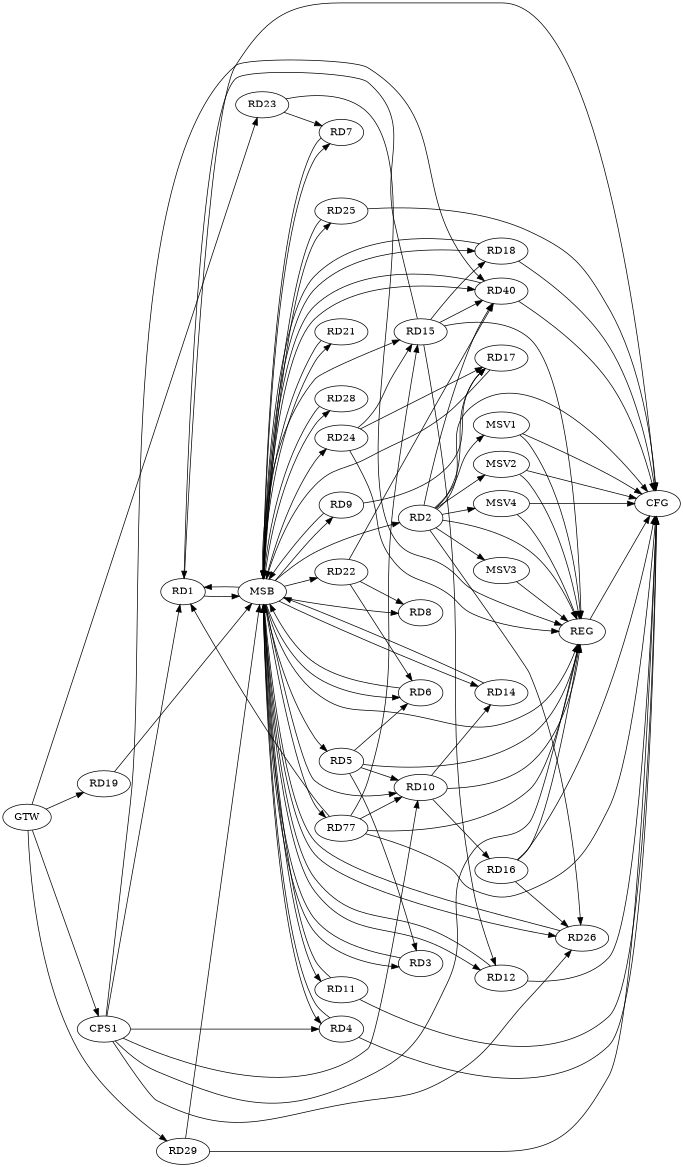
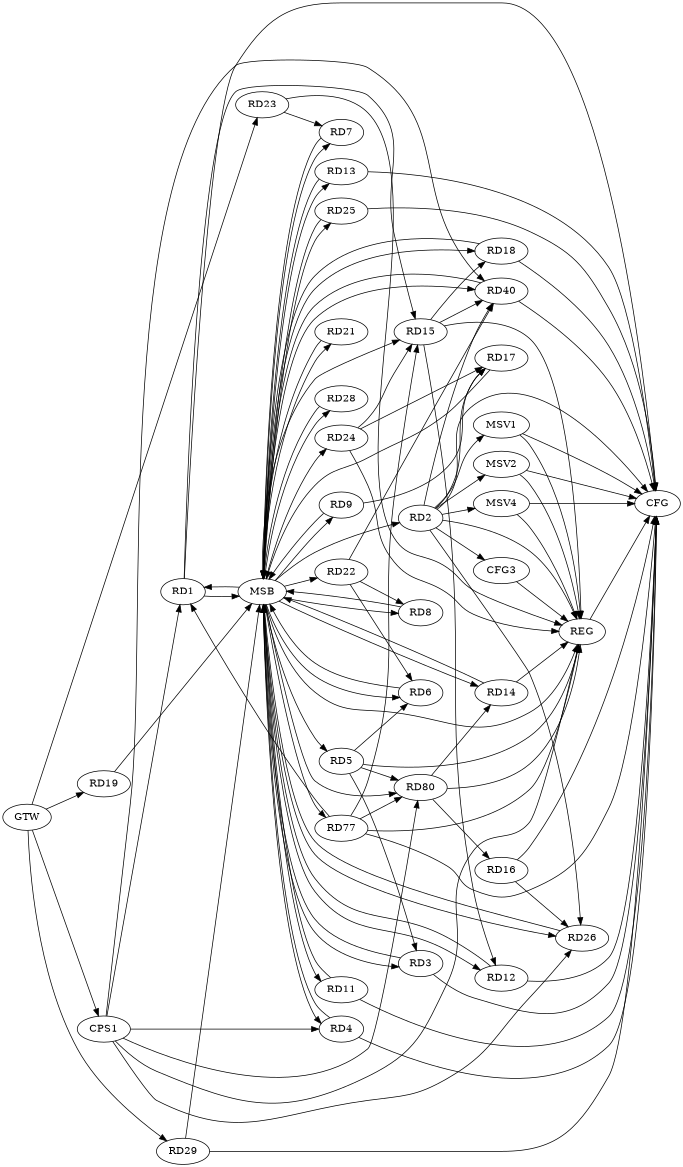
edge "RD15" -> "RD1": reversed
node "RD13": added
node "MSV3": label "MSV3" -> "CFG3"
edge "RD8" -> "MSB": added
edge "RD16" -> "REG": now "RD14" -> "REG"
node "RD10": label "RD10" -> "RD80"
edge "RD3" -> "CFG": added
